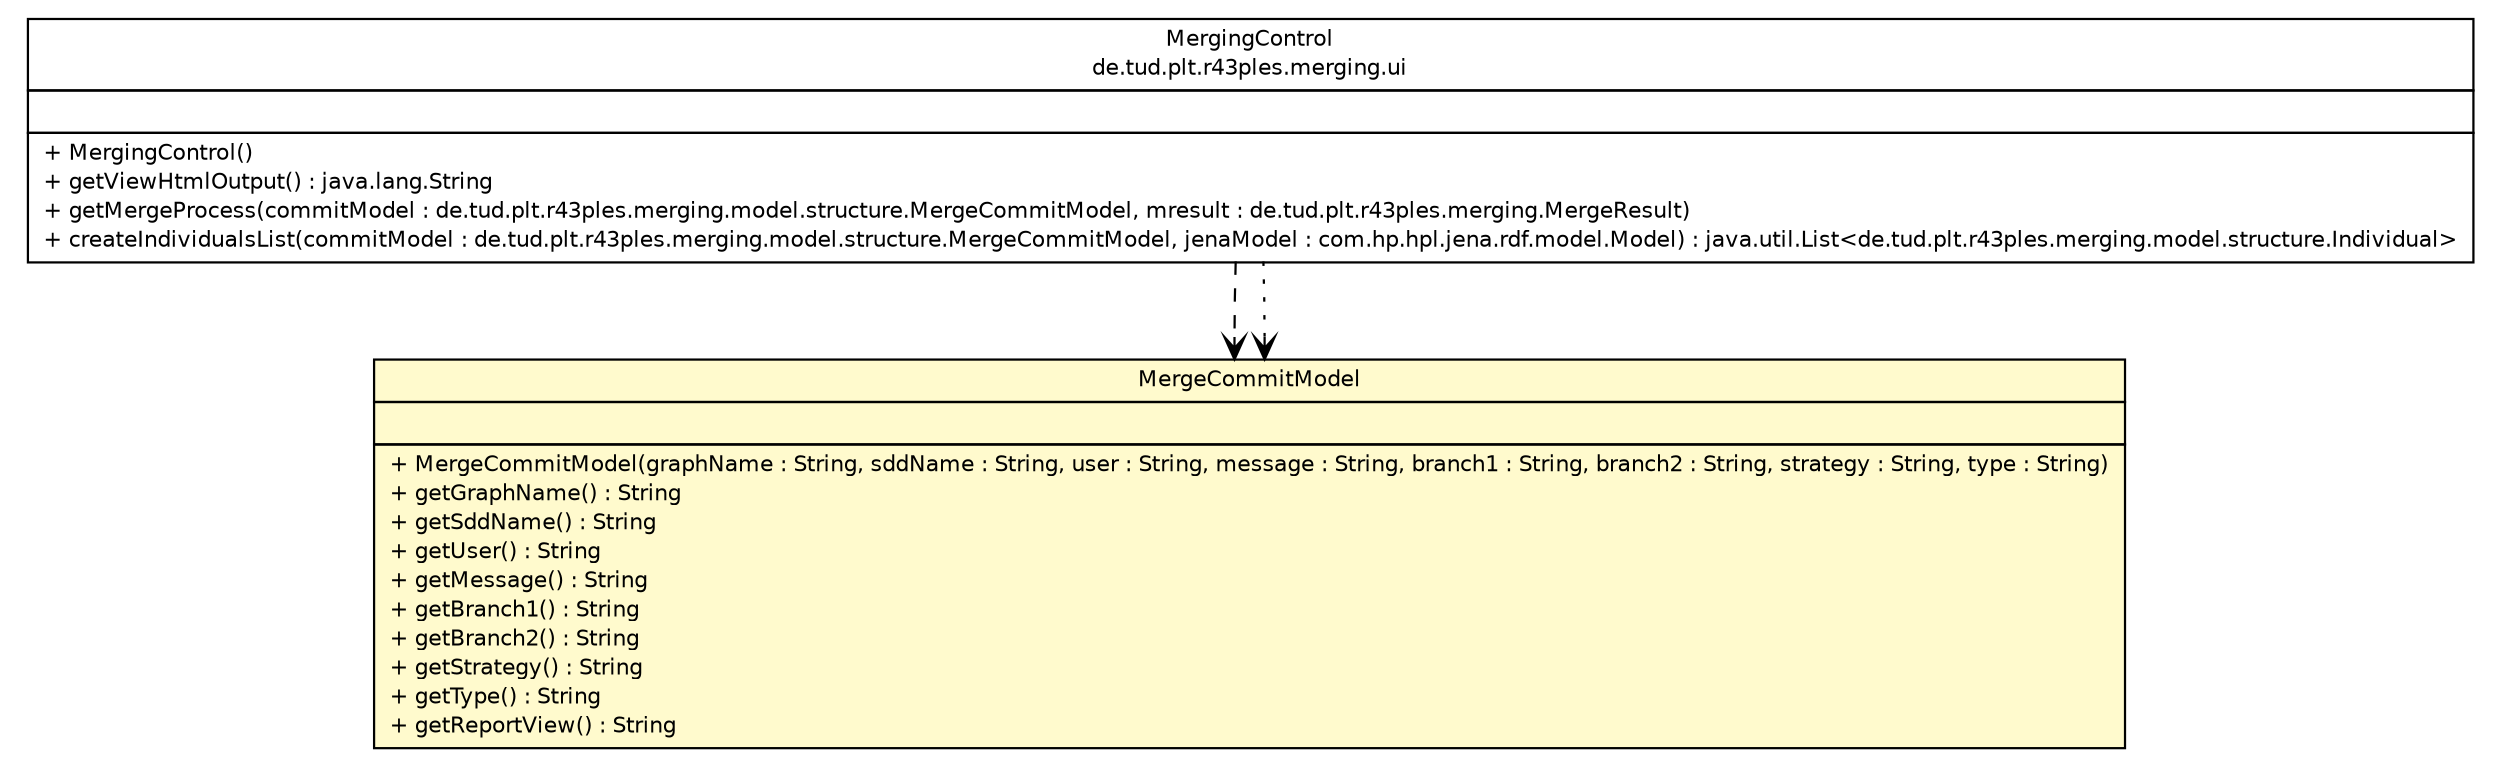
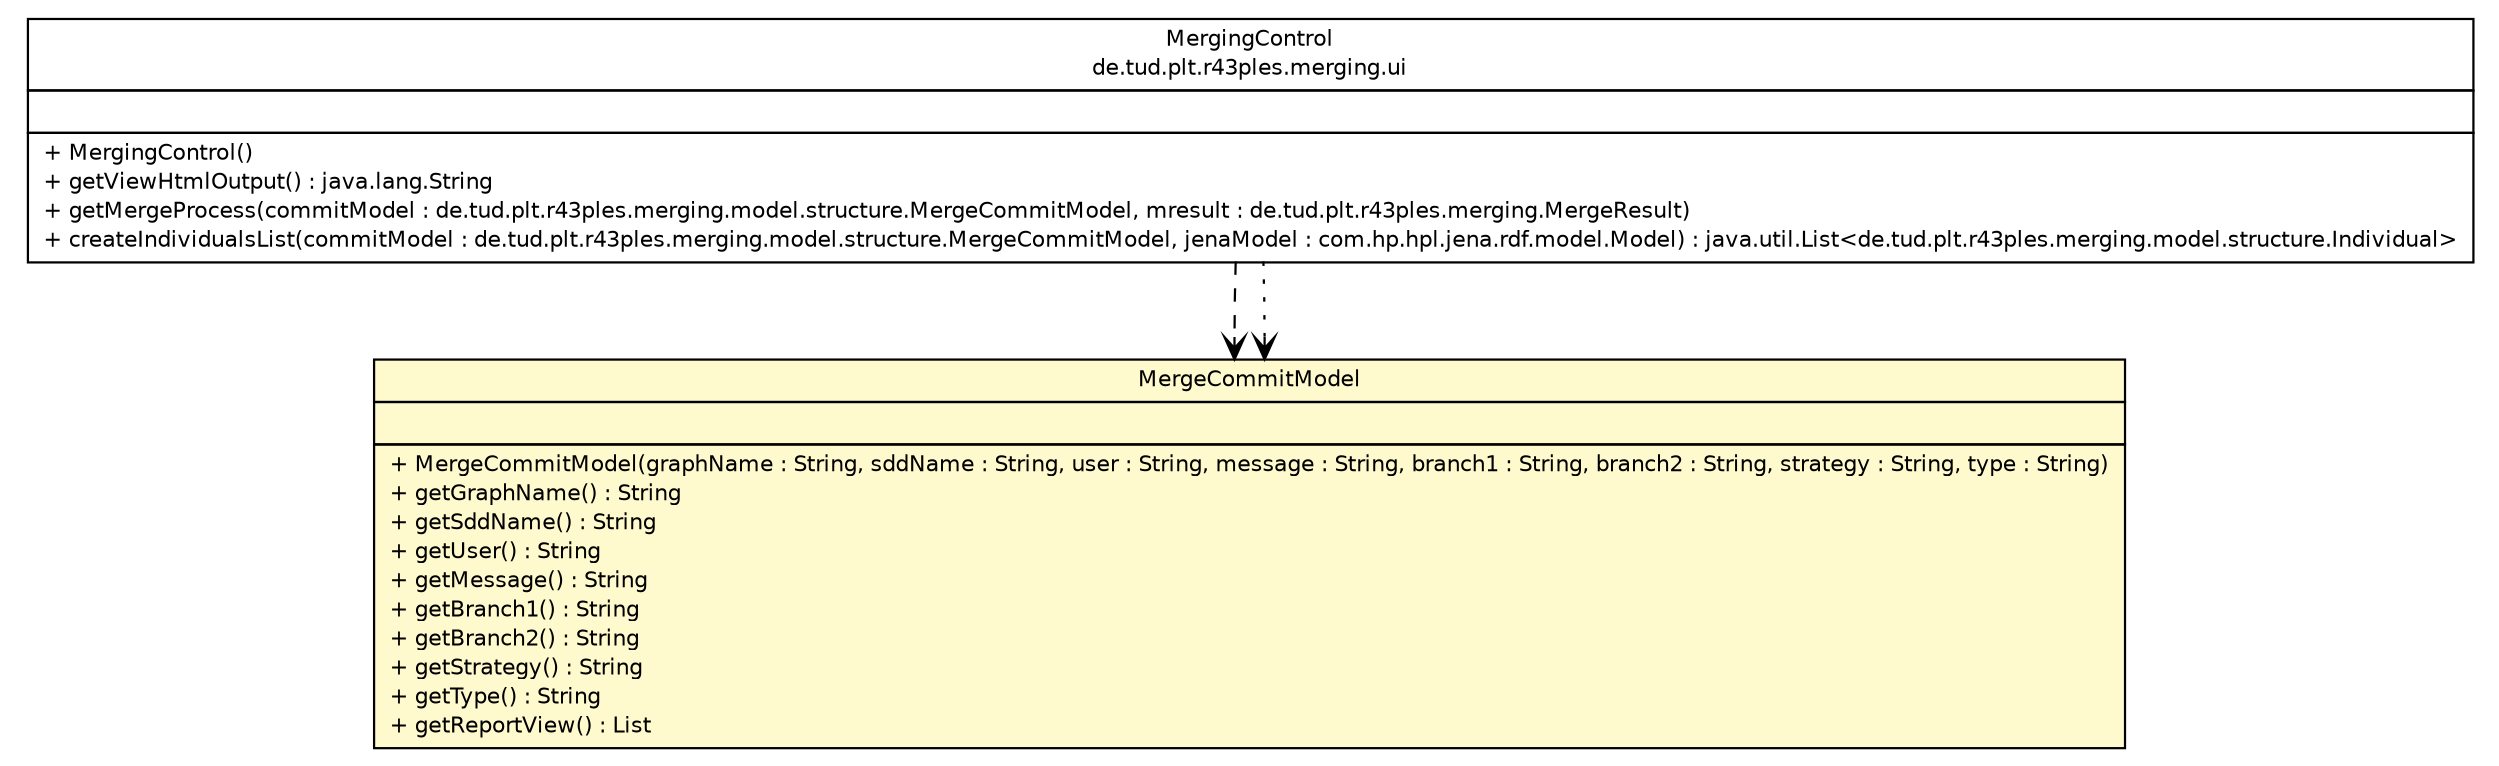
node "MergeCommitModel": text "+ getReportView() : String" -> "+ getReportView() : List"
